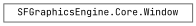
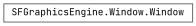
node "SFGraphicsEngine.Core.Window": label "SFGraphicsEngine.Core.Window" -> "SFGraphicsEngine.Window.Window"
